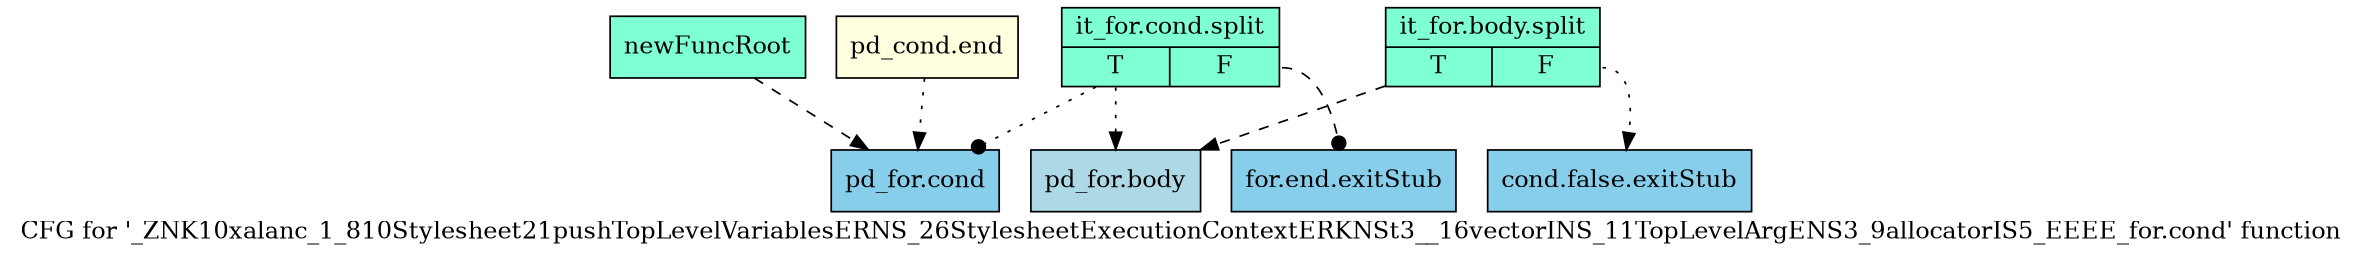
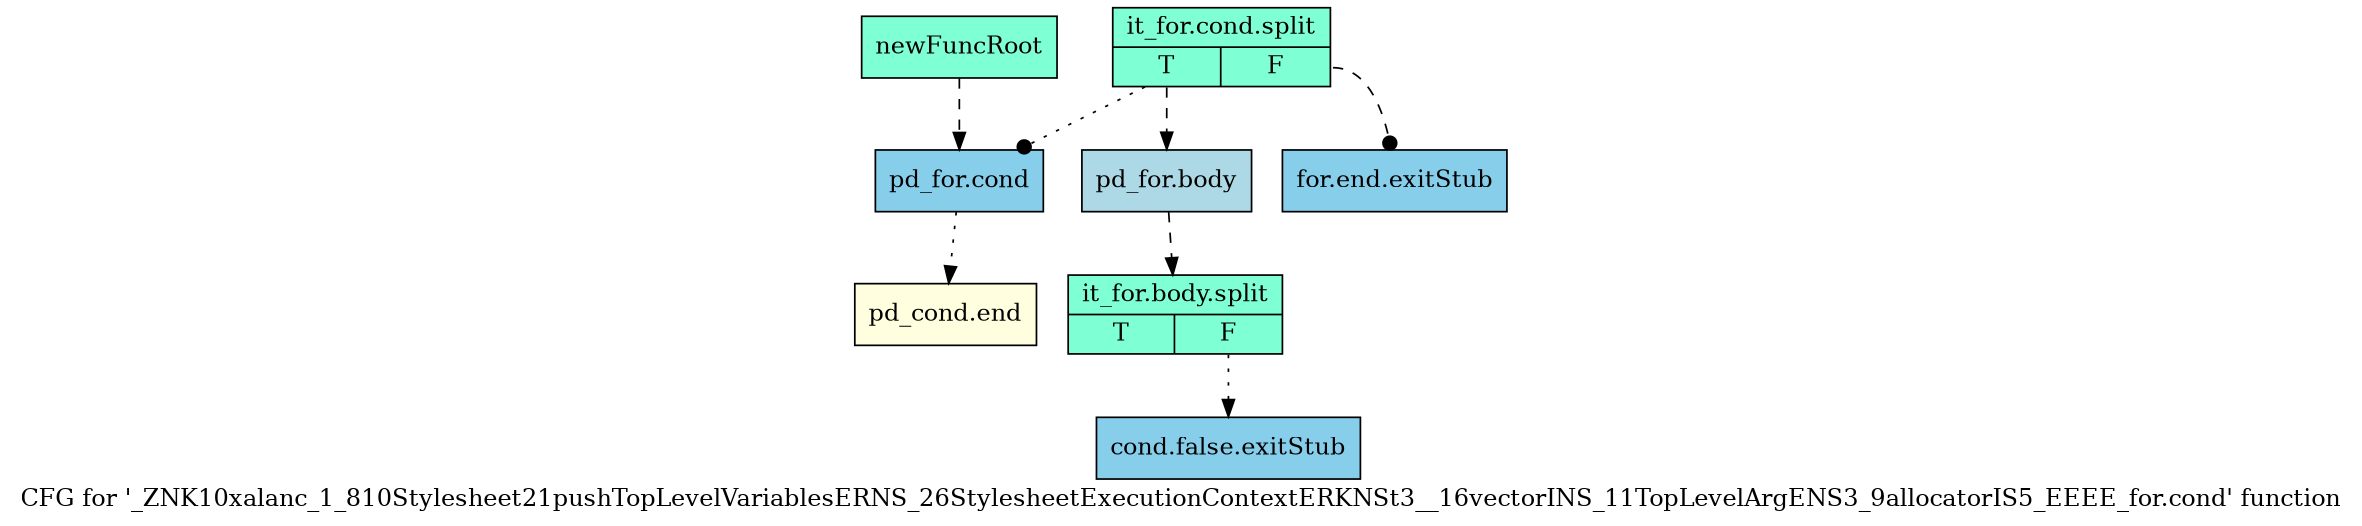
edge "pd_cond.end" -> "pd_for.cond": reversed
edge "it_for.cond.split" -> "pd_for.body": style dotted -> dashed
edge "it_for.body.split" -> "pd_for.body": reversed
